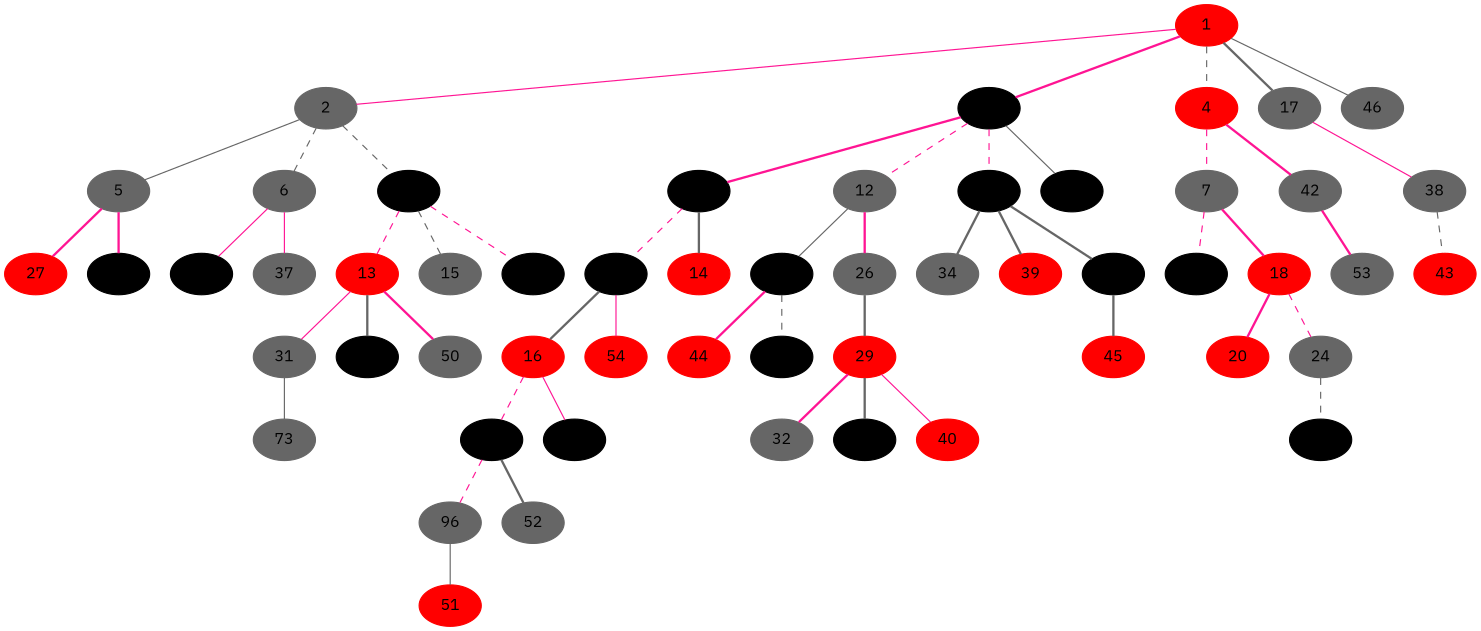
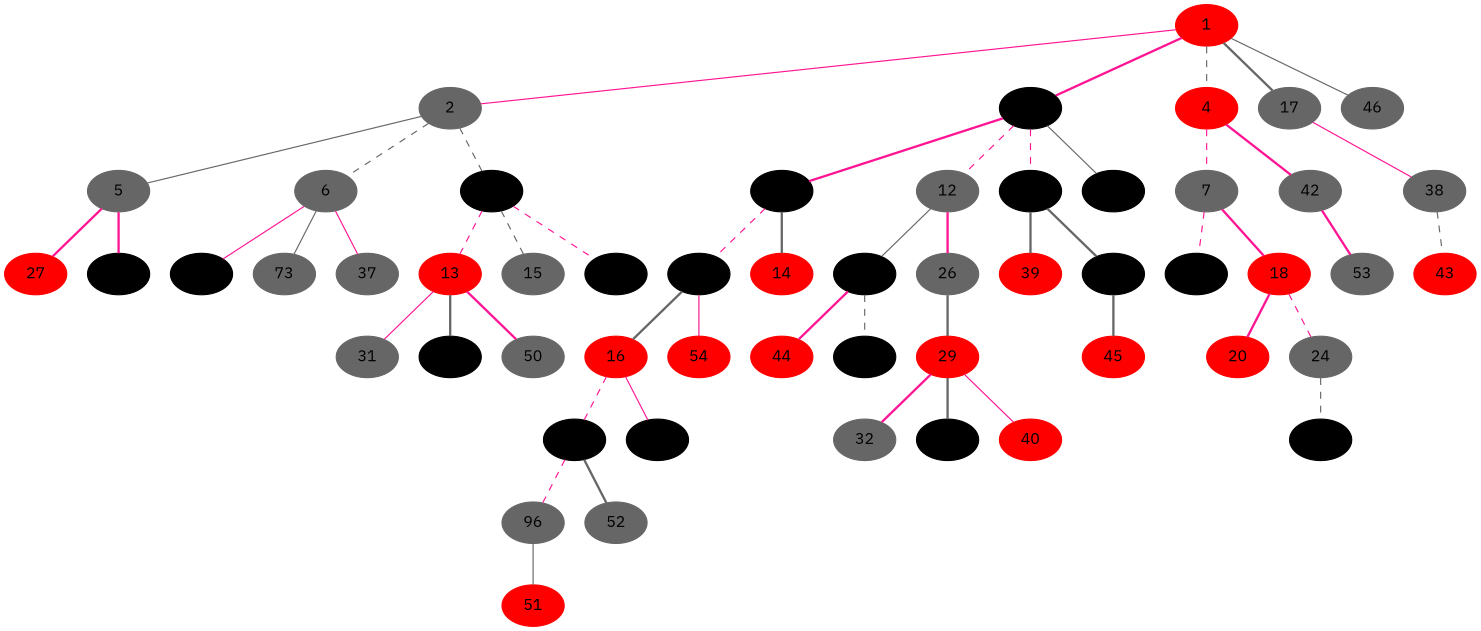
node "34": removed
edge "31" -- "73": now "6" -- "73"
